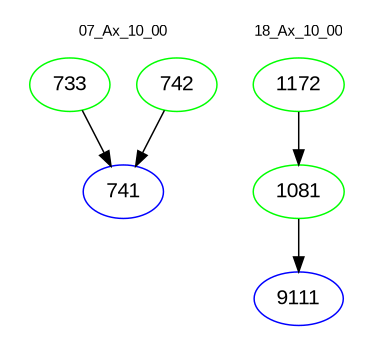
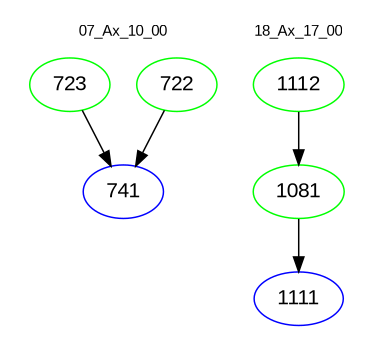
cluster "18_Ax_10_00": label "18_Ax_10_00" -> "18_Ax_17_00"
node "733": label "733" -> "723"
node "742": label "742" -> "722"
node "1172": label "1172" -> "1112"
node "9111": label "9111" -> "1111"
